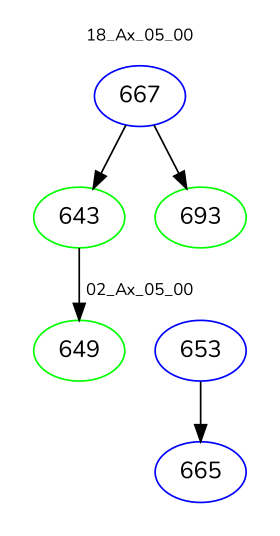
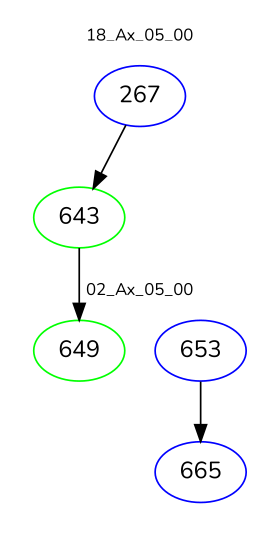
node "667": label "667" -> "267"
node "693": removed
